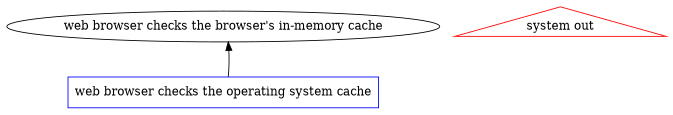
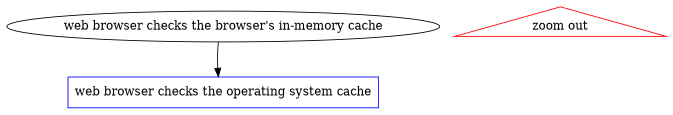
node "system out": label "system out" -> "zoom out"
edge "web browser checks the operating system cache" -> "web browser checks the browser's in-memory cache": reversed
